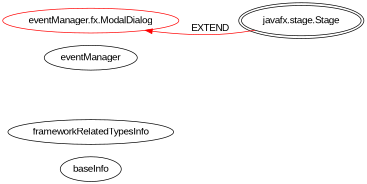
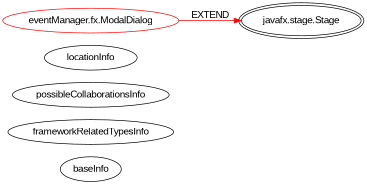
edge "javafx.stage.Stage" -> "eventManager.fx.ModalDialog": reversed
node "eventManager": label "eventManager" -> "locationInfo"
node "possibleCollaborationsInfo": added
